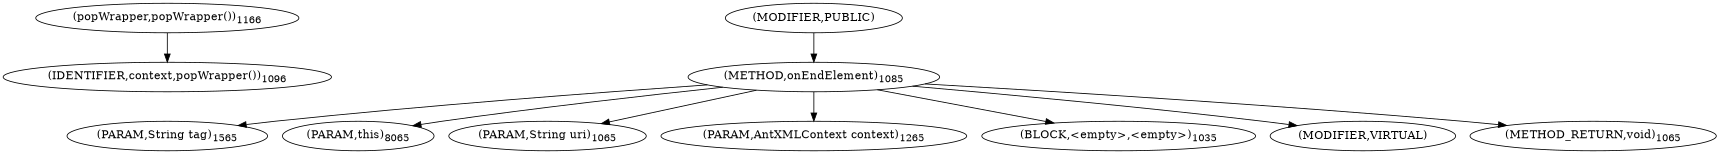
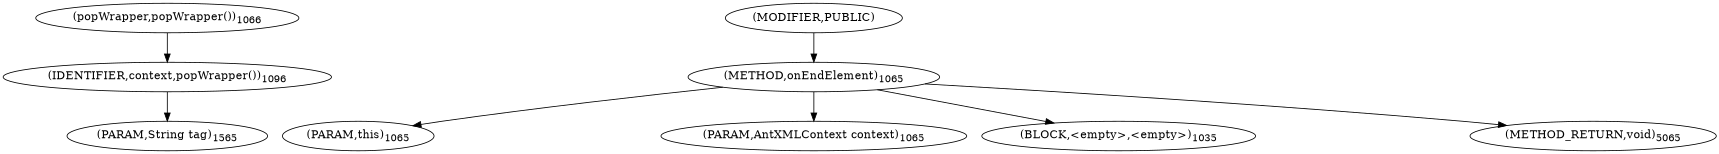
node "(popWrapper,popWrapper())": text "1166" -> "1066"
node "(METHOD,onEndElement)": text "1085" -> "1065"
edge "(METHOD,onEndElement)" -> "(PARAM,String tag)": now "(IDENTIFIER,context,popWrapper())" -> "(PARAM,String tag)"
node "(PARAM,this)": text "8065" -> "1065"
node "(PARAM,AntXMLContext context)": text "1265" -> "1065"
node "(METHOD_RETURN,void)": text "1065" -> "5065"
node "(PARAM,String uri)": removed
node "(MODIFIER,VIRTUAL)": removed
